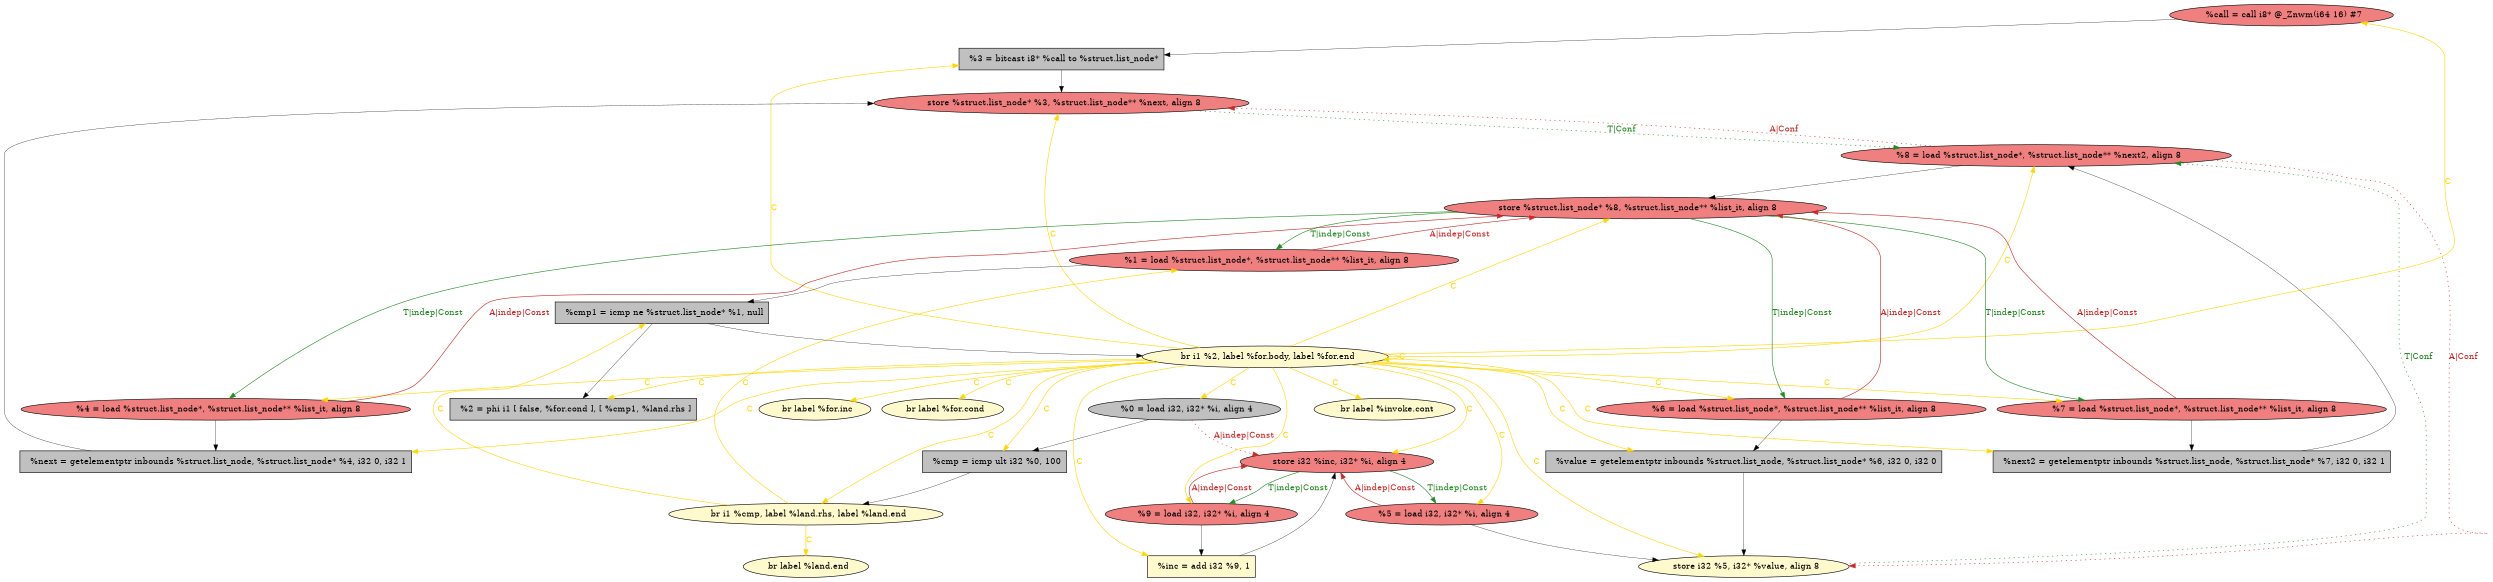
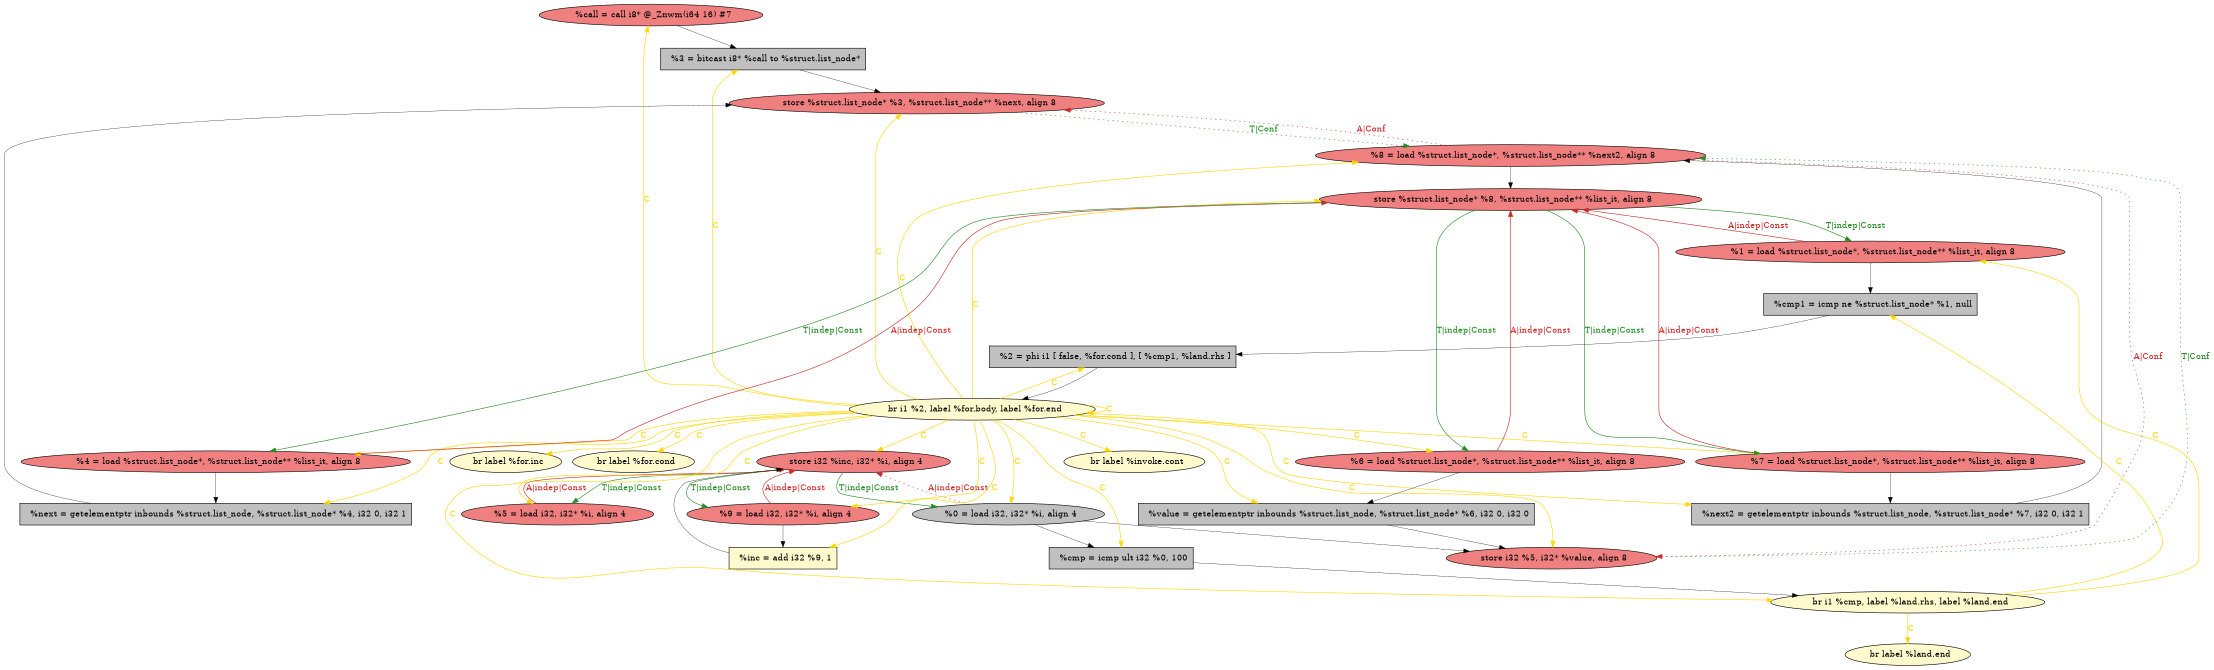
edge "%cmp1 = icmp ne %struct.list_node* %1, null" -> "br i1 %2, label %for.body, label %for.end": now "%2 = phi i1 [ false, %for.cond ], [ %cmp1, %land.rhs ]" -> "br i1 %2, label %for.body, label %for.end"
edge "store i32 %inc, i32* %i, align 4" -> "%0 = load i32, i32* %i, align 4": added, label "T|indep|Const"
edge "%5 = load i32, i32* %i, align 4" -> "store i32 %5, i32* %value, align 8": now "%0 = load i32, i32* %i, align 4" -> "store i32 %5, i32* %value, align 8"
node "store i32 %5, i32* %value, align 8": fillcolor lemonchiffon -> lightcoral
